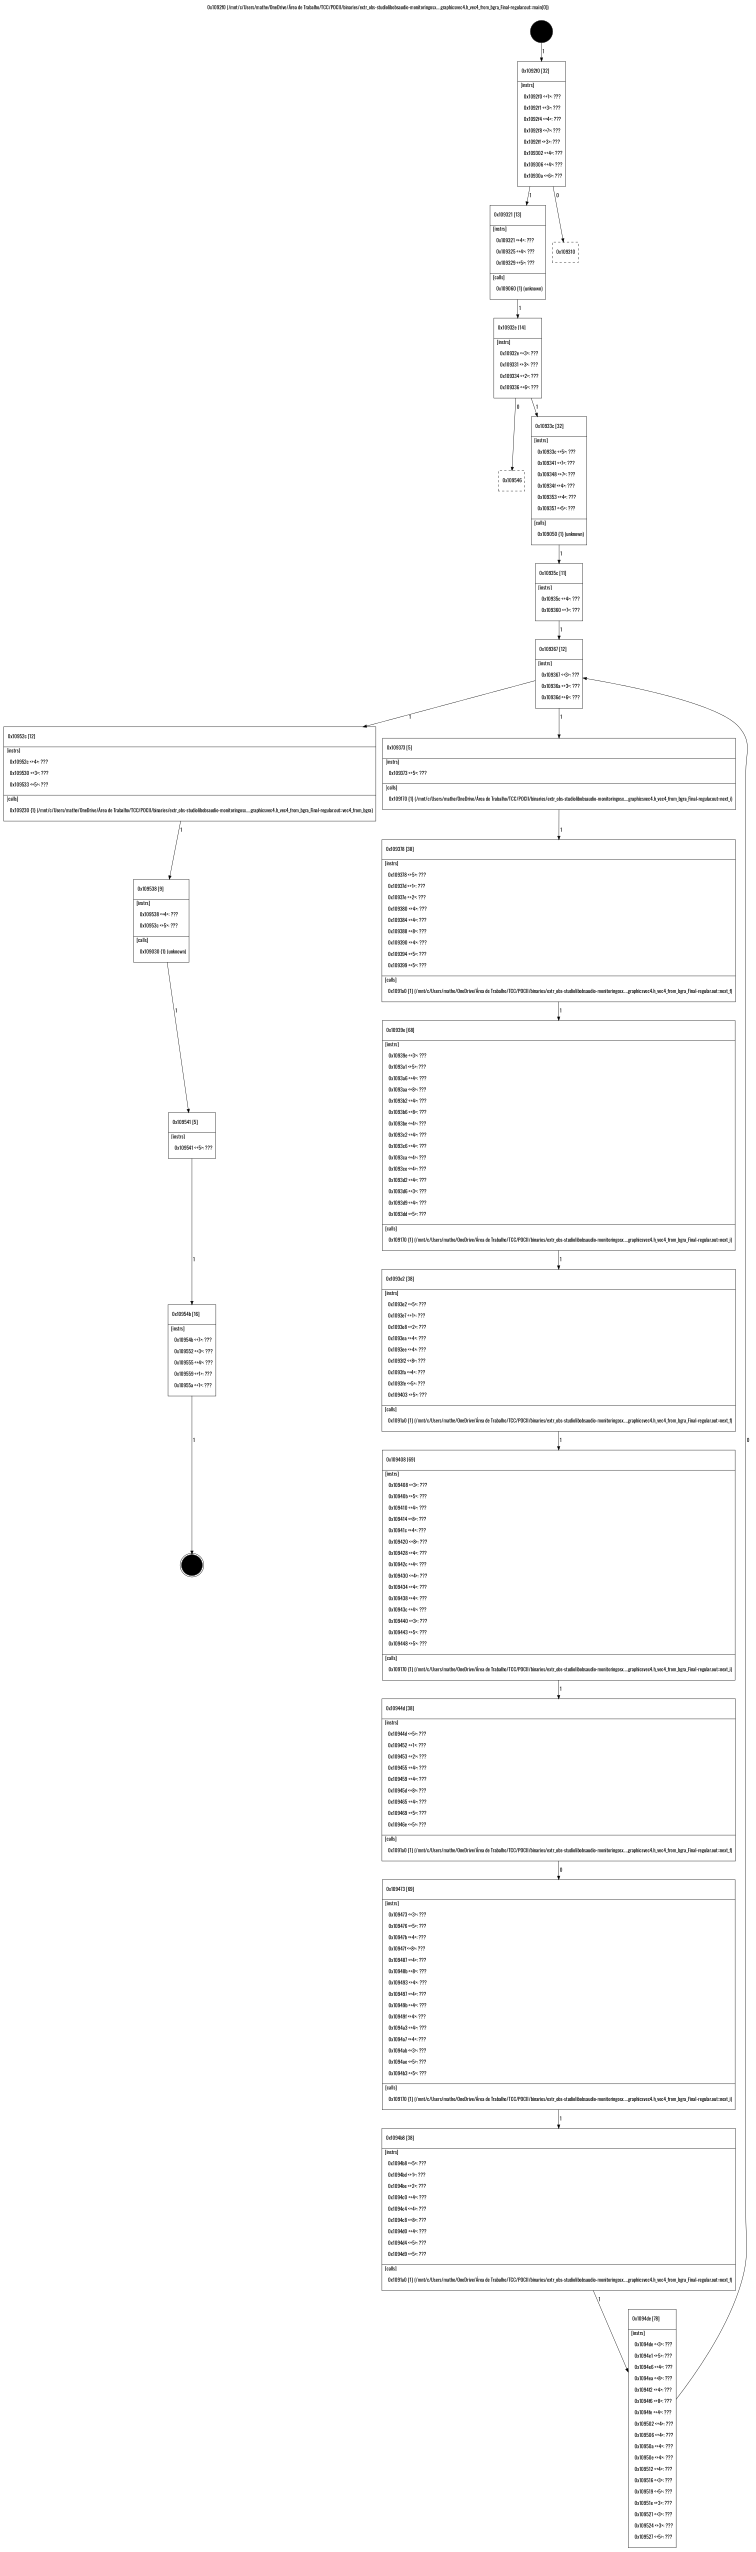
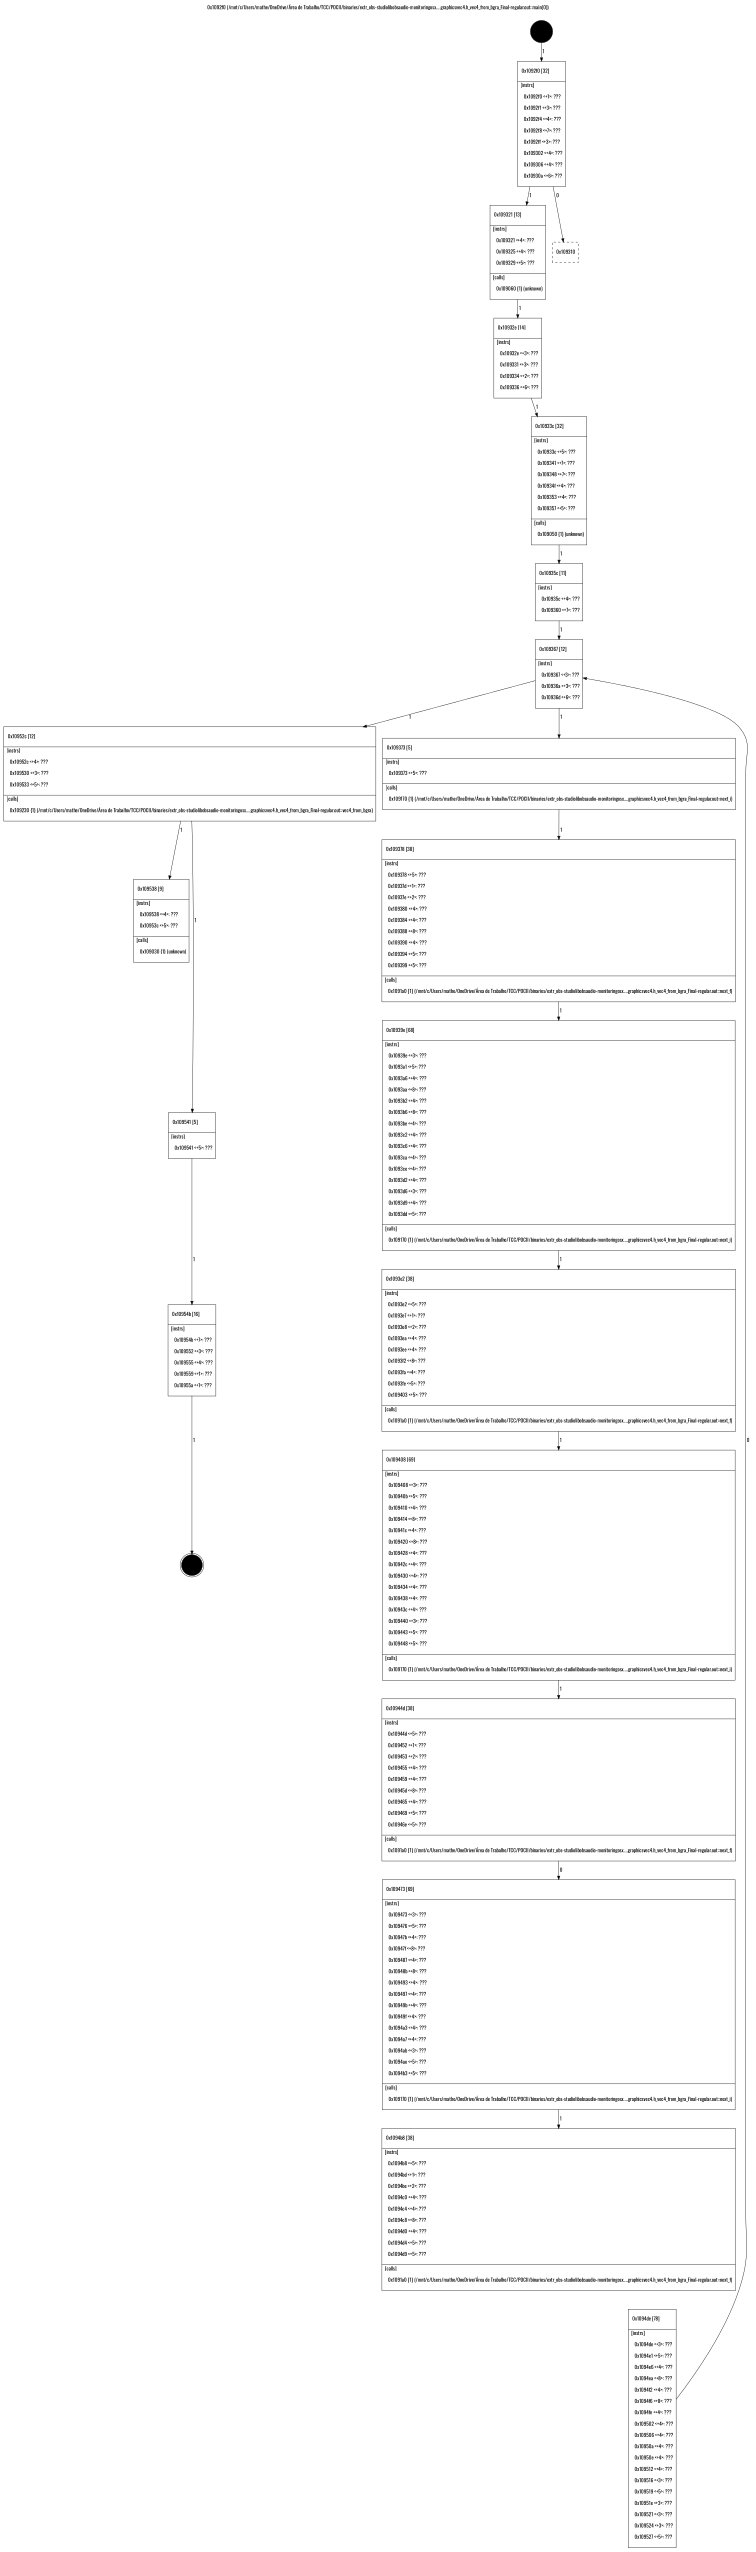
node "0x109546": removed
edge "0x109538 [9]" -> "0x109541 [5]": now "0x10952c [12]" -> "0x109541 [5]"
edge "0x1094b8 [38]" -> "0x1094de [78]": removed, label "1"
